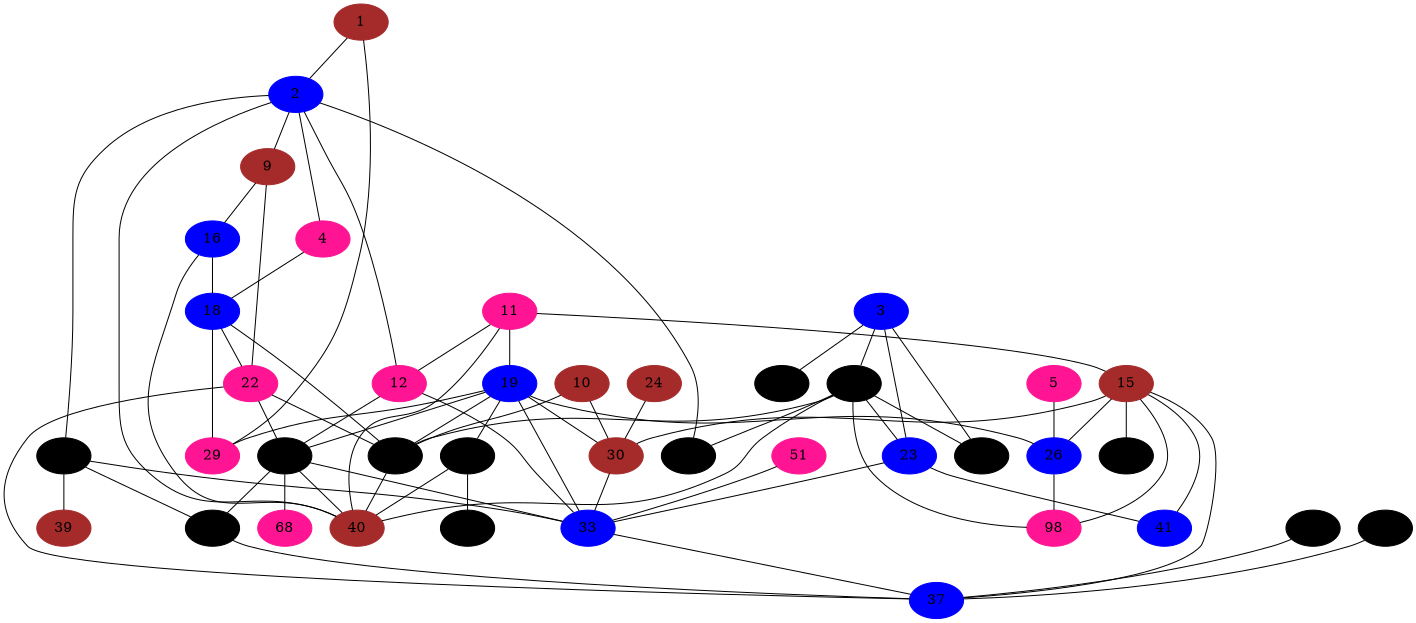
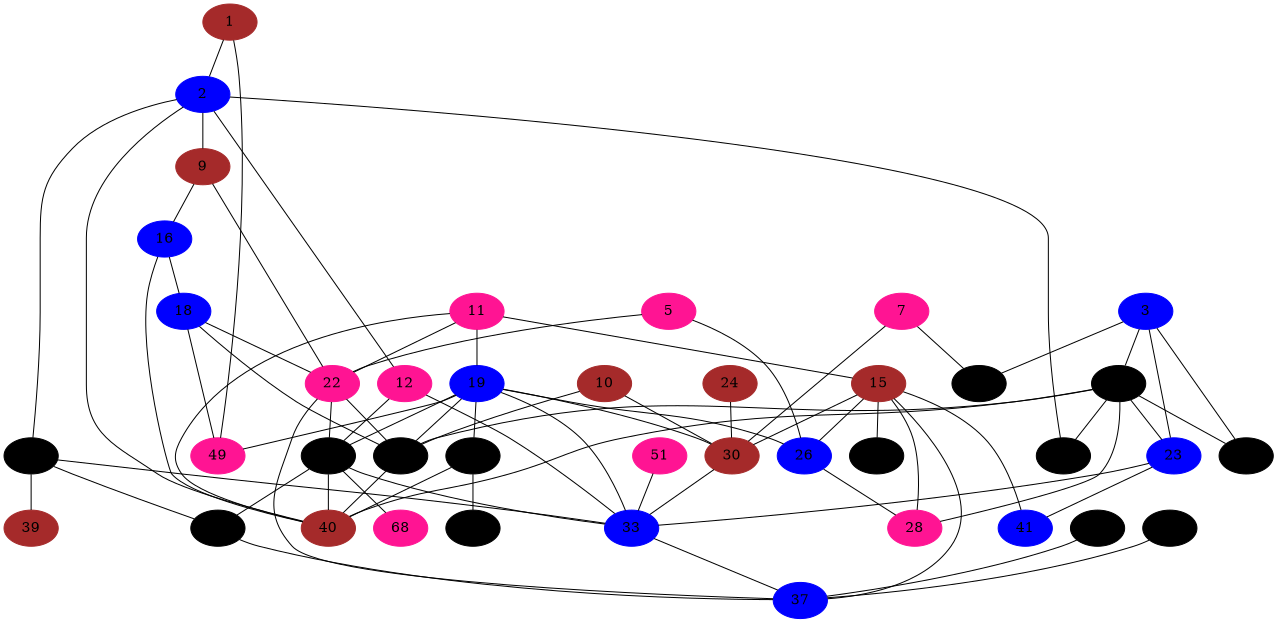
node "4": removed
node "7": added
edge "5" -- "22": added
edge "11" -- "12": now "11" -- "22"
node "29": label "29" -> "49"
node "98": label "98" -> "28"
